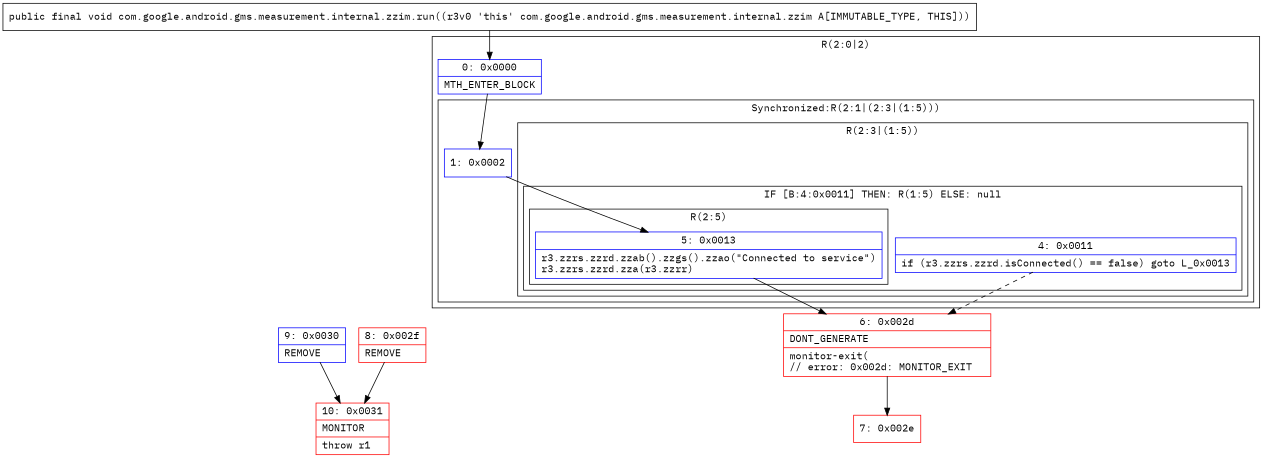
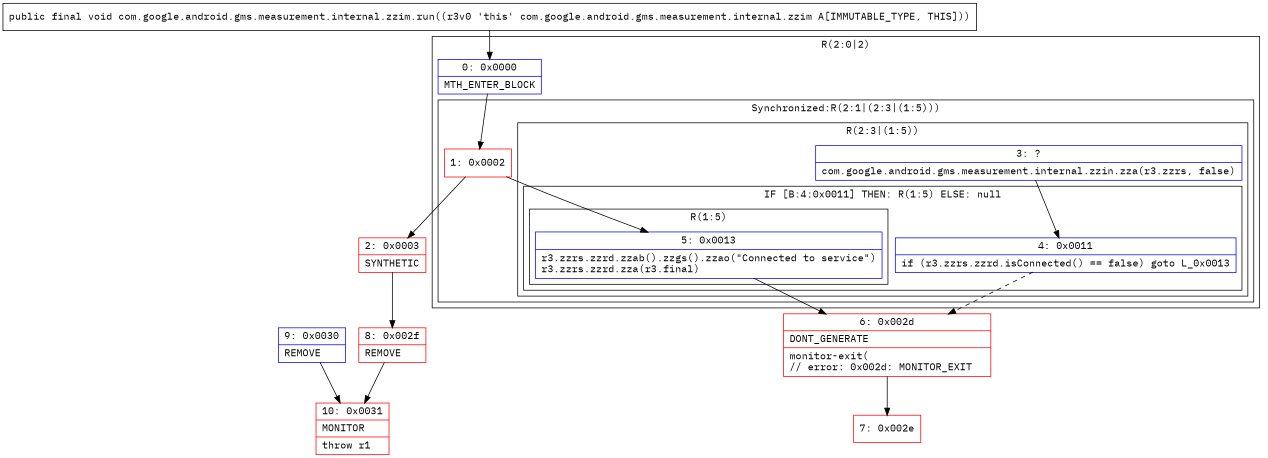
node "1: 0x0002": color blue -> red
node "3: ?": added
cluster "R(2:5)": label "R(2:5)" -> "R(1:5)"
node "2: 0x0003": added
node "5: 0x0013": text "r3.zzrs.zzrd.zza(r3.zzrr)" -> "r3.zzrs.zzrd.zza(r3.final)"
